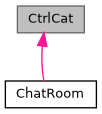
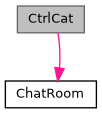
edge "ChatRoom" -> "CtrlCat": reversed
